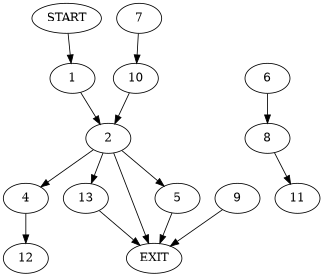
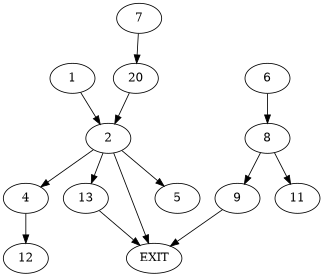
node "START": removed
node "10": label "10" -> "20"
edge "8" -> "9": added
edge "5" -> "EXIT": removed
